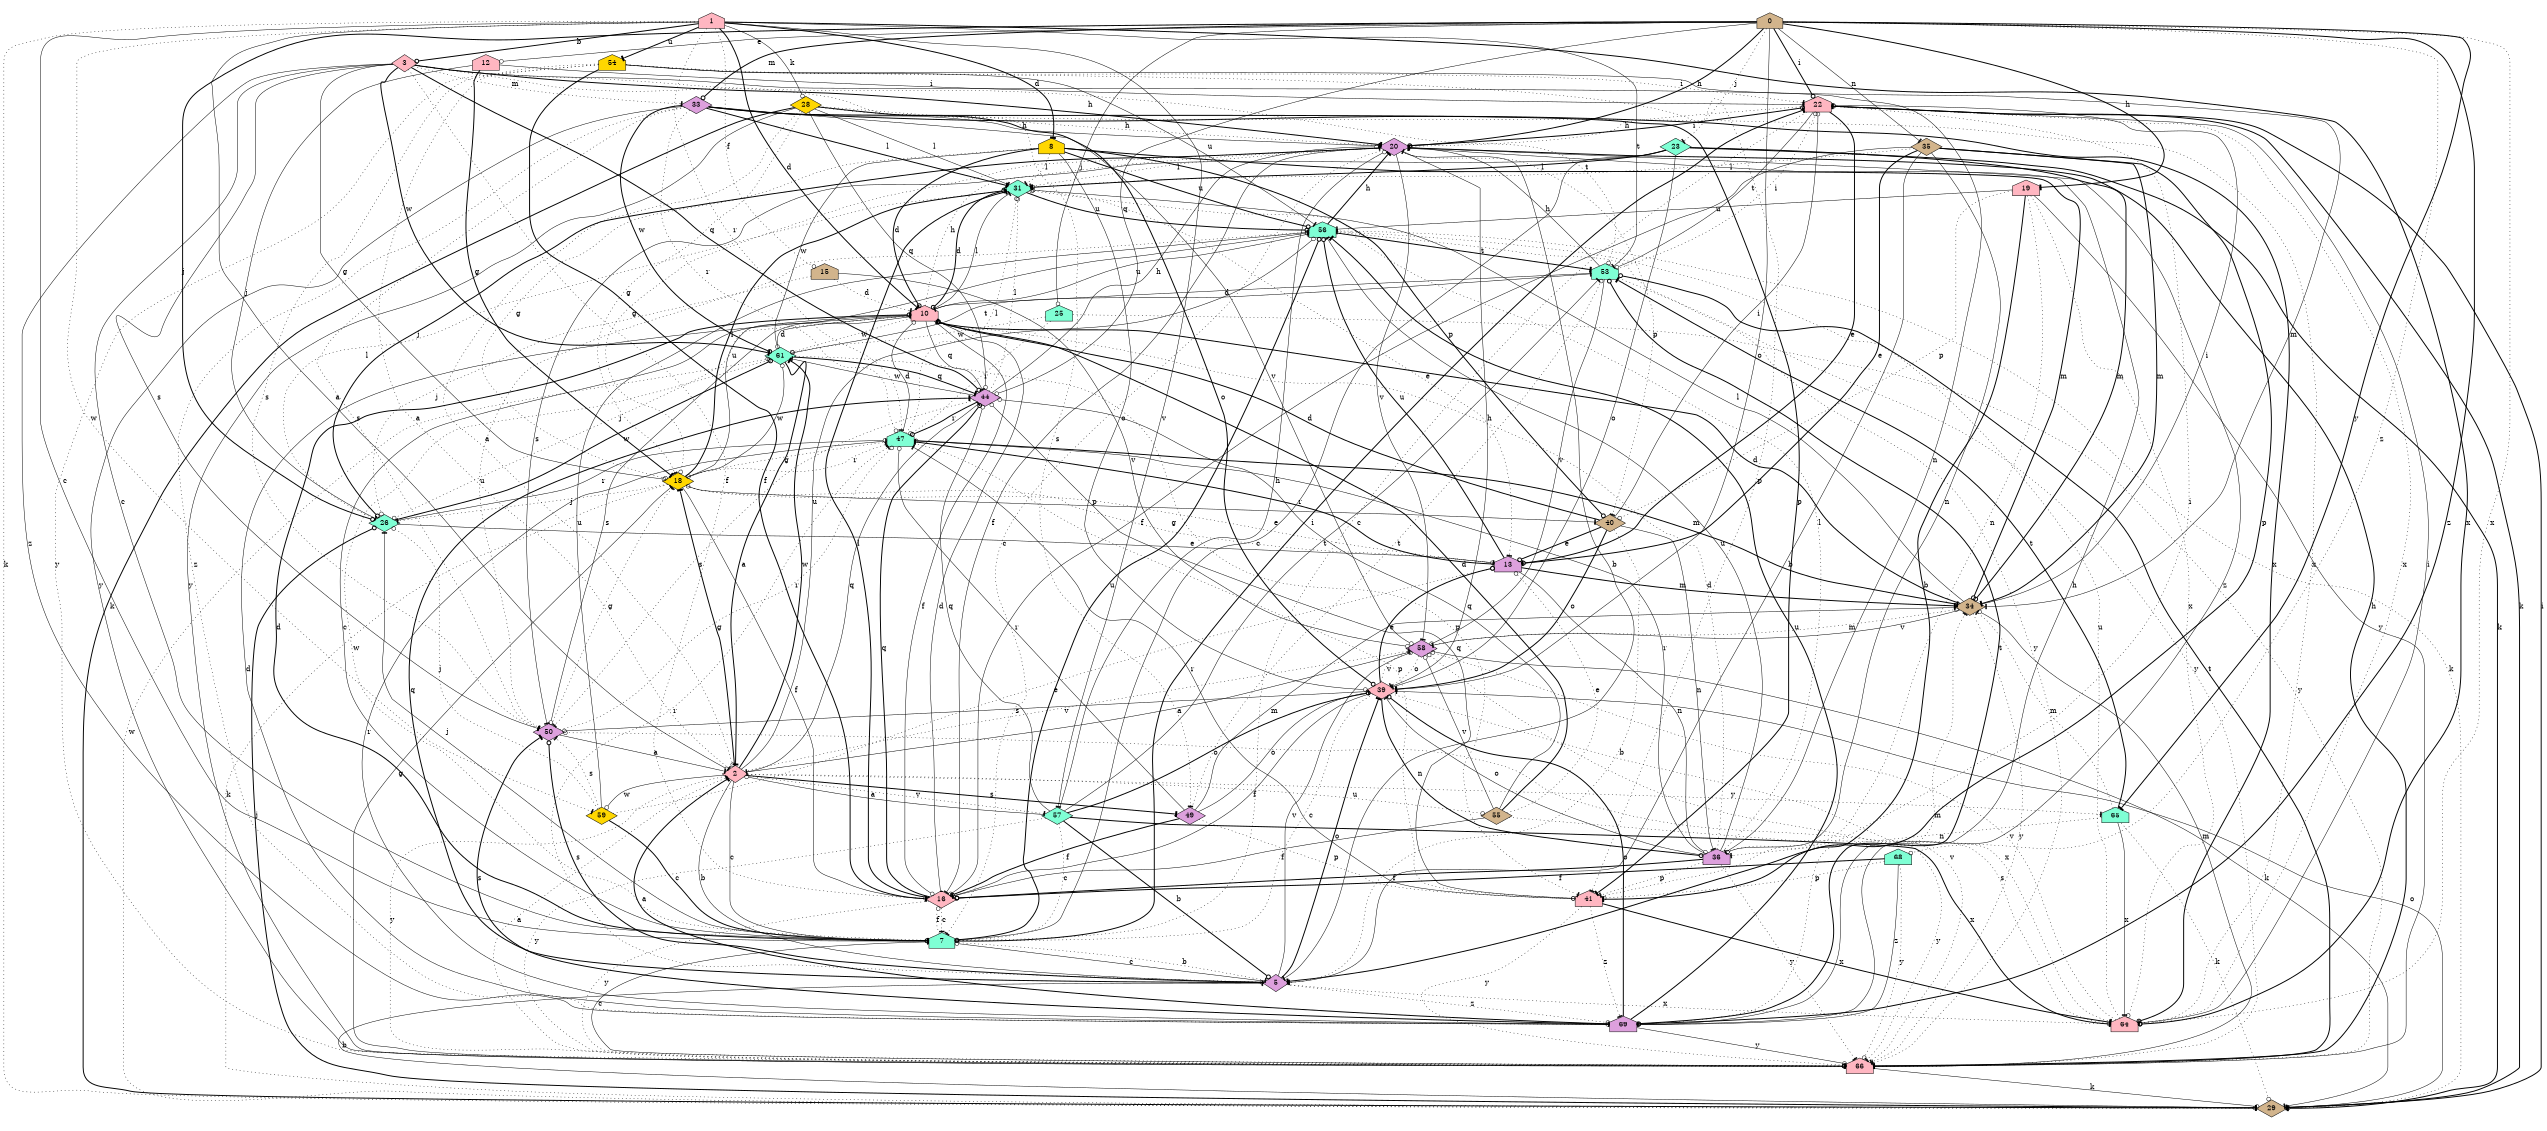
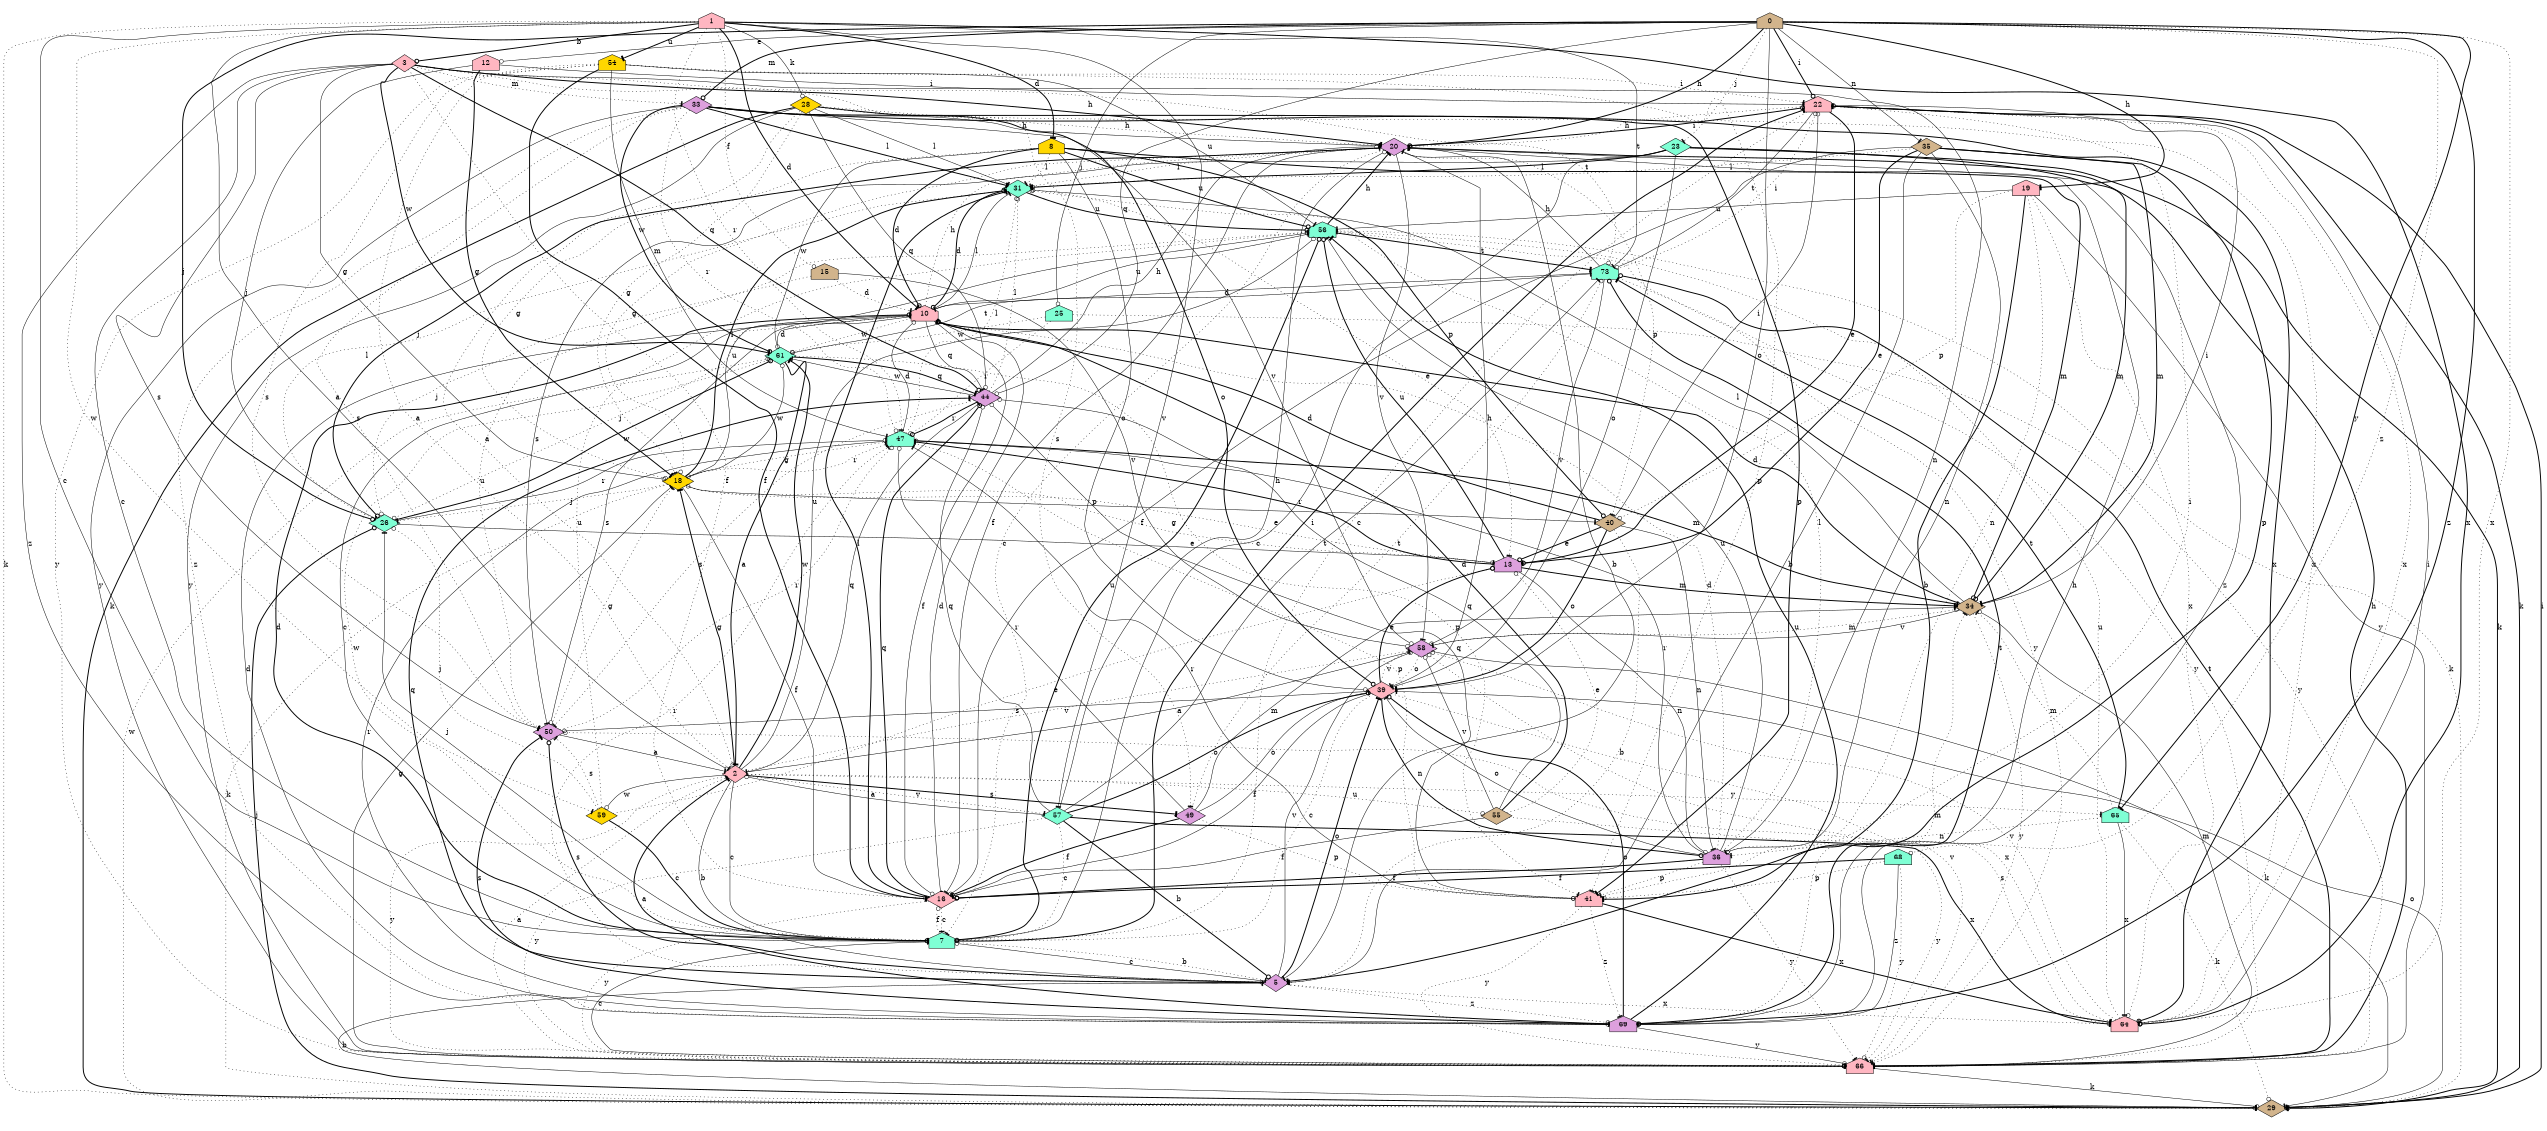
edge "54" -> "34": now "54" -> "47"
node "53": label "53" -> "73"
edge "59" -> "56": style solid -> dotted
